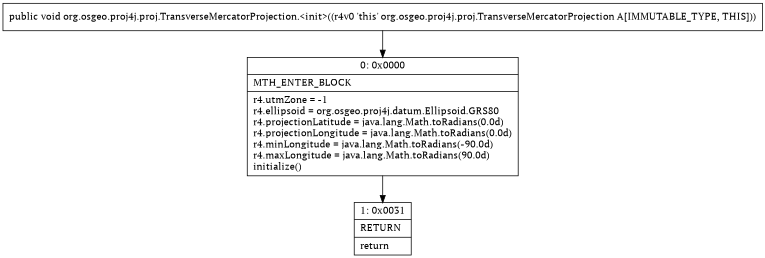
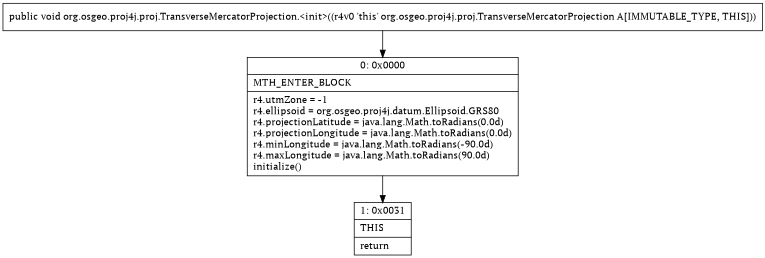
node "1: 0x0031": text "RETURN" -> "THIS"
